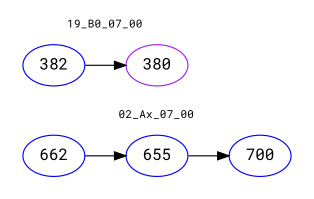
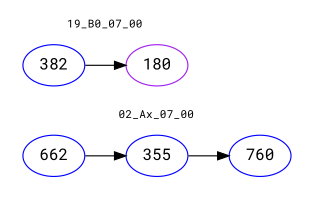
node "380": label "380" -> "180"
node "655": label "655" -> "355"
node "700": label "700" -> "760"
